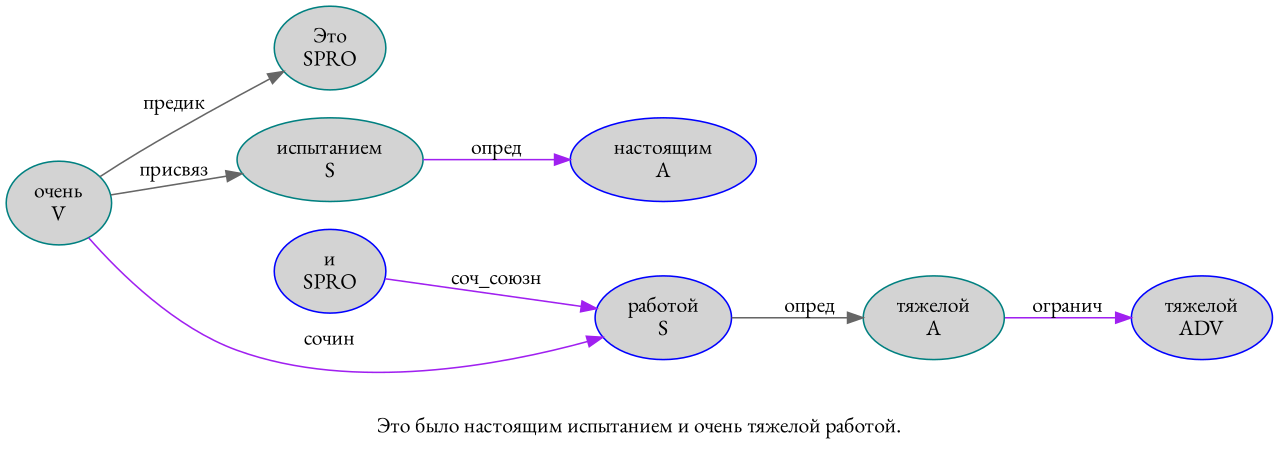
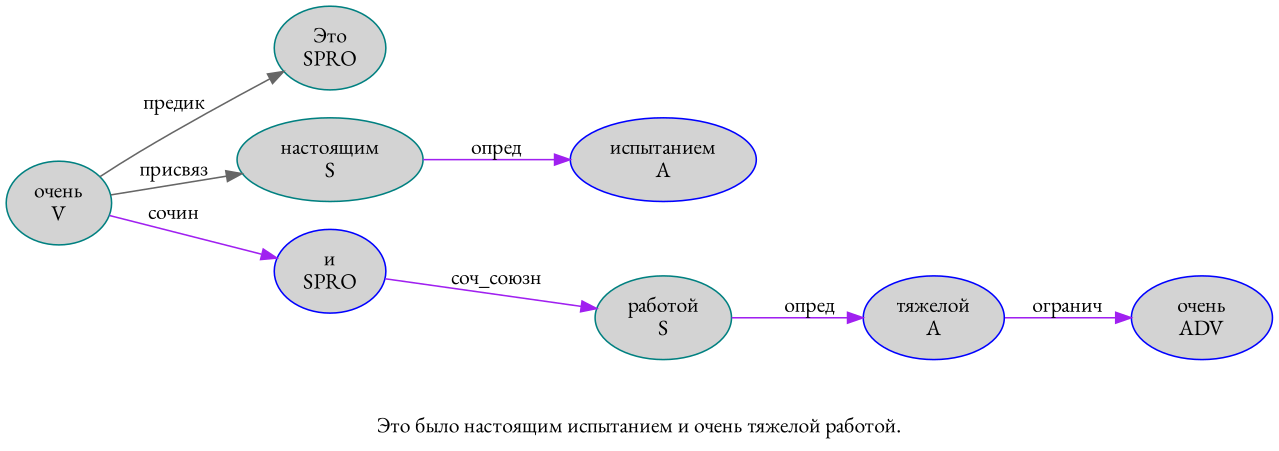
node "испытанием S": label "испытанием S" -> "настоящим S"
node "настоящим A": label "настоящим A" -> "испытанием A"
node "работой S": color blue -> teal
edge "работой S" -> "тяжелой A": color gray40 -> purple
node "тяжелой A": color teal -> blue
node "тяжелой ADV": label "тяжелой ADV" -> "очень ADV"
edge "очень V" -> "работой S": now "очень V" -> "и SPRO"
